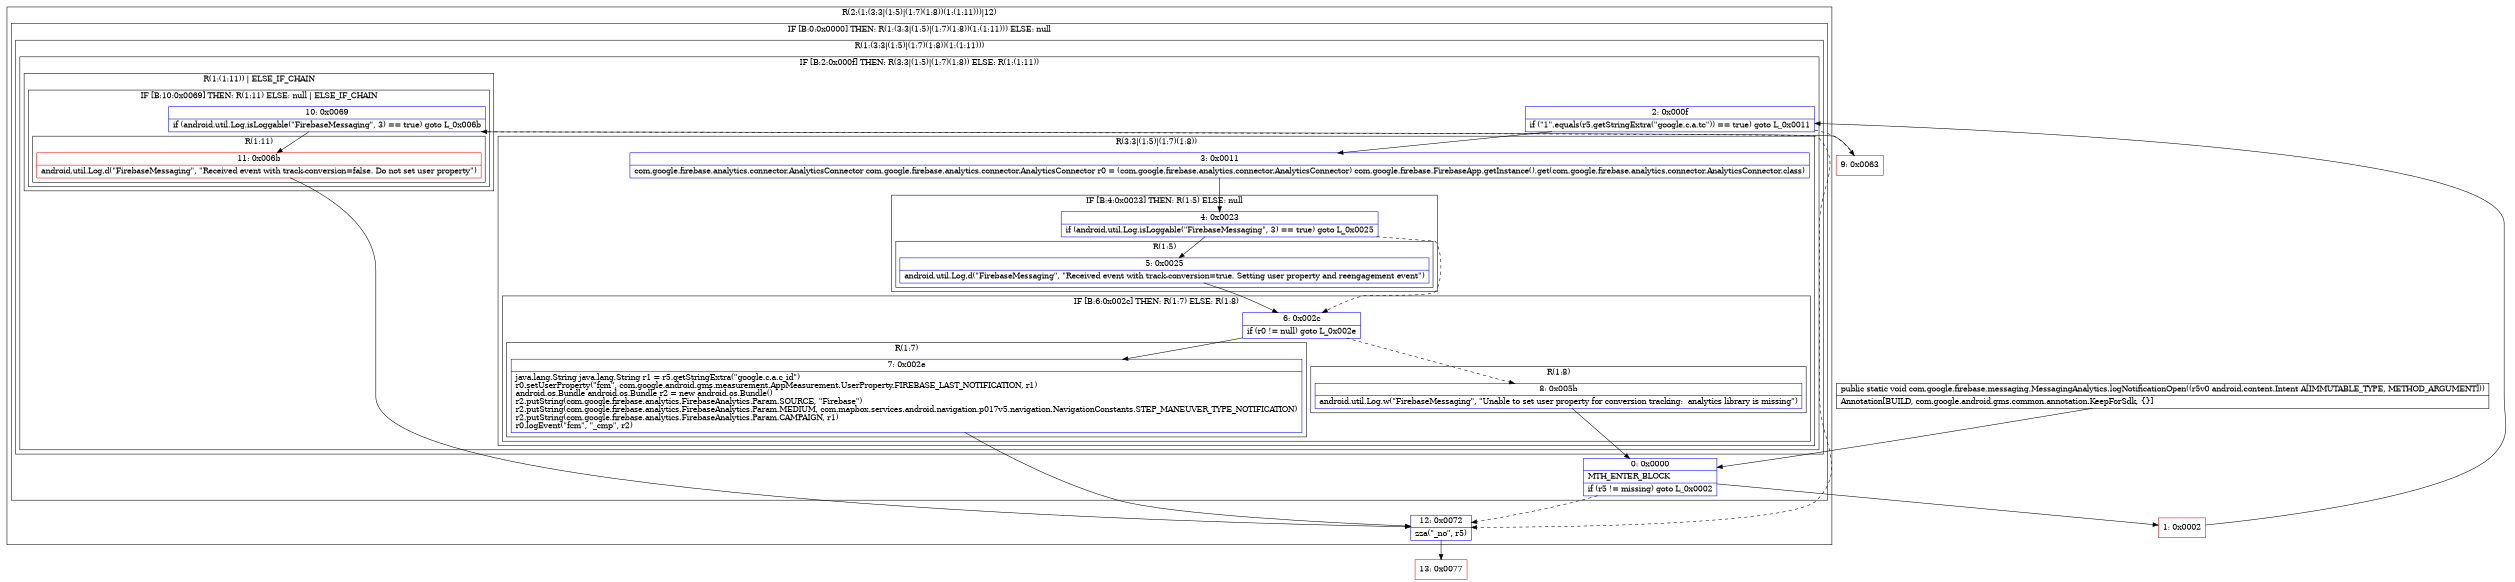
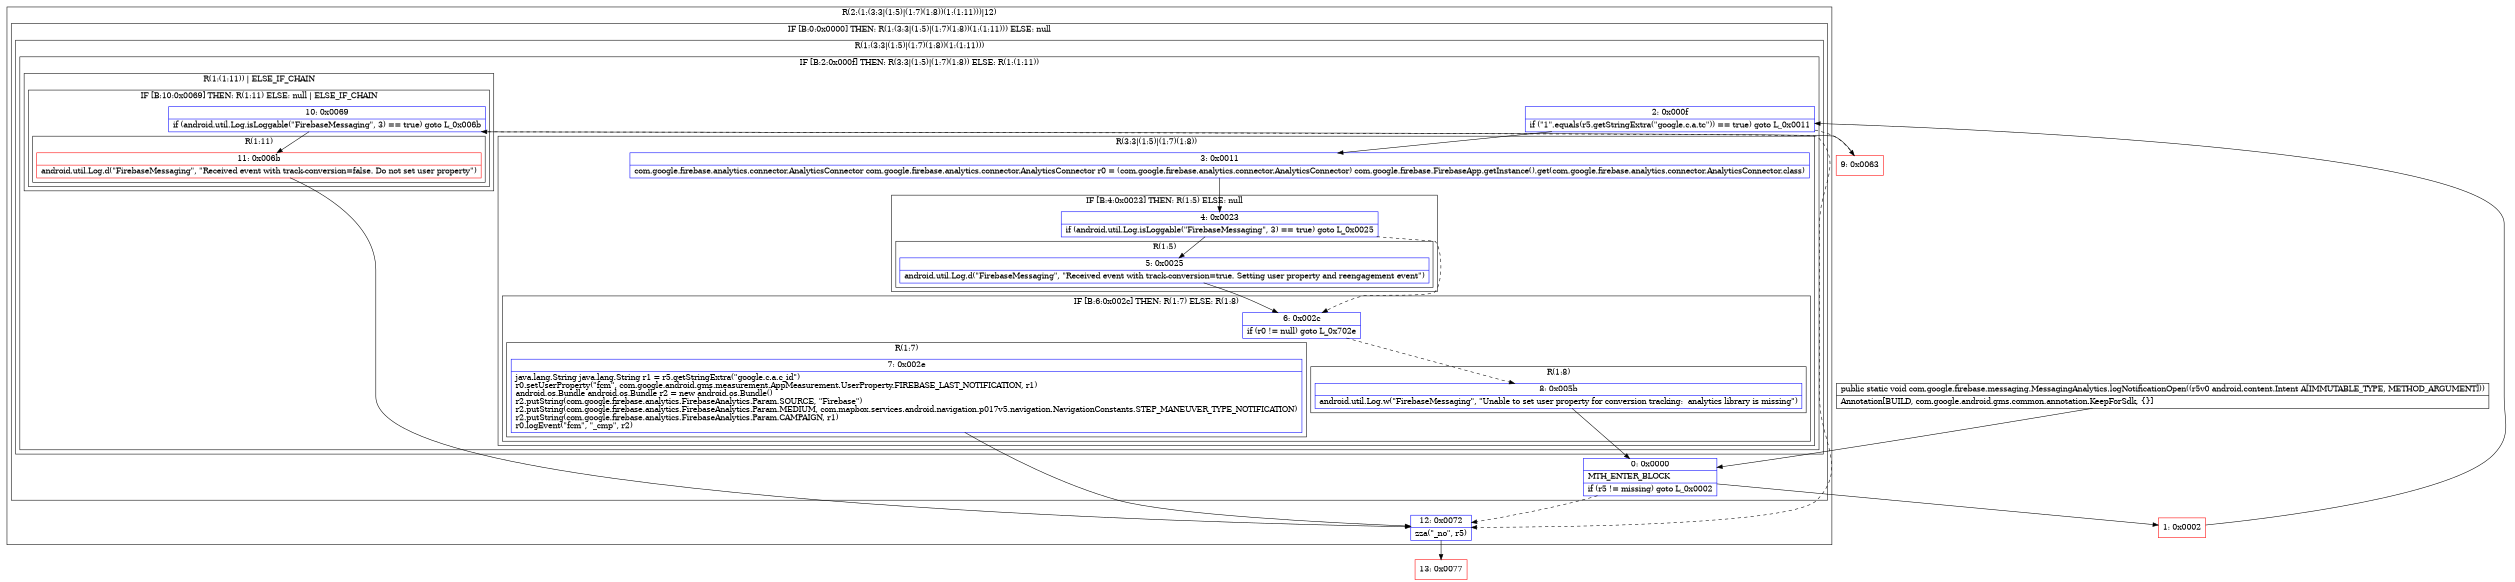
node "6: 0x002c": text "if (r0 != null) goto L_0x002e" -> "if (r0 != null) goto L_0x702e"
edge "6: 0x002c" -> "7: 0x002e": removed
